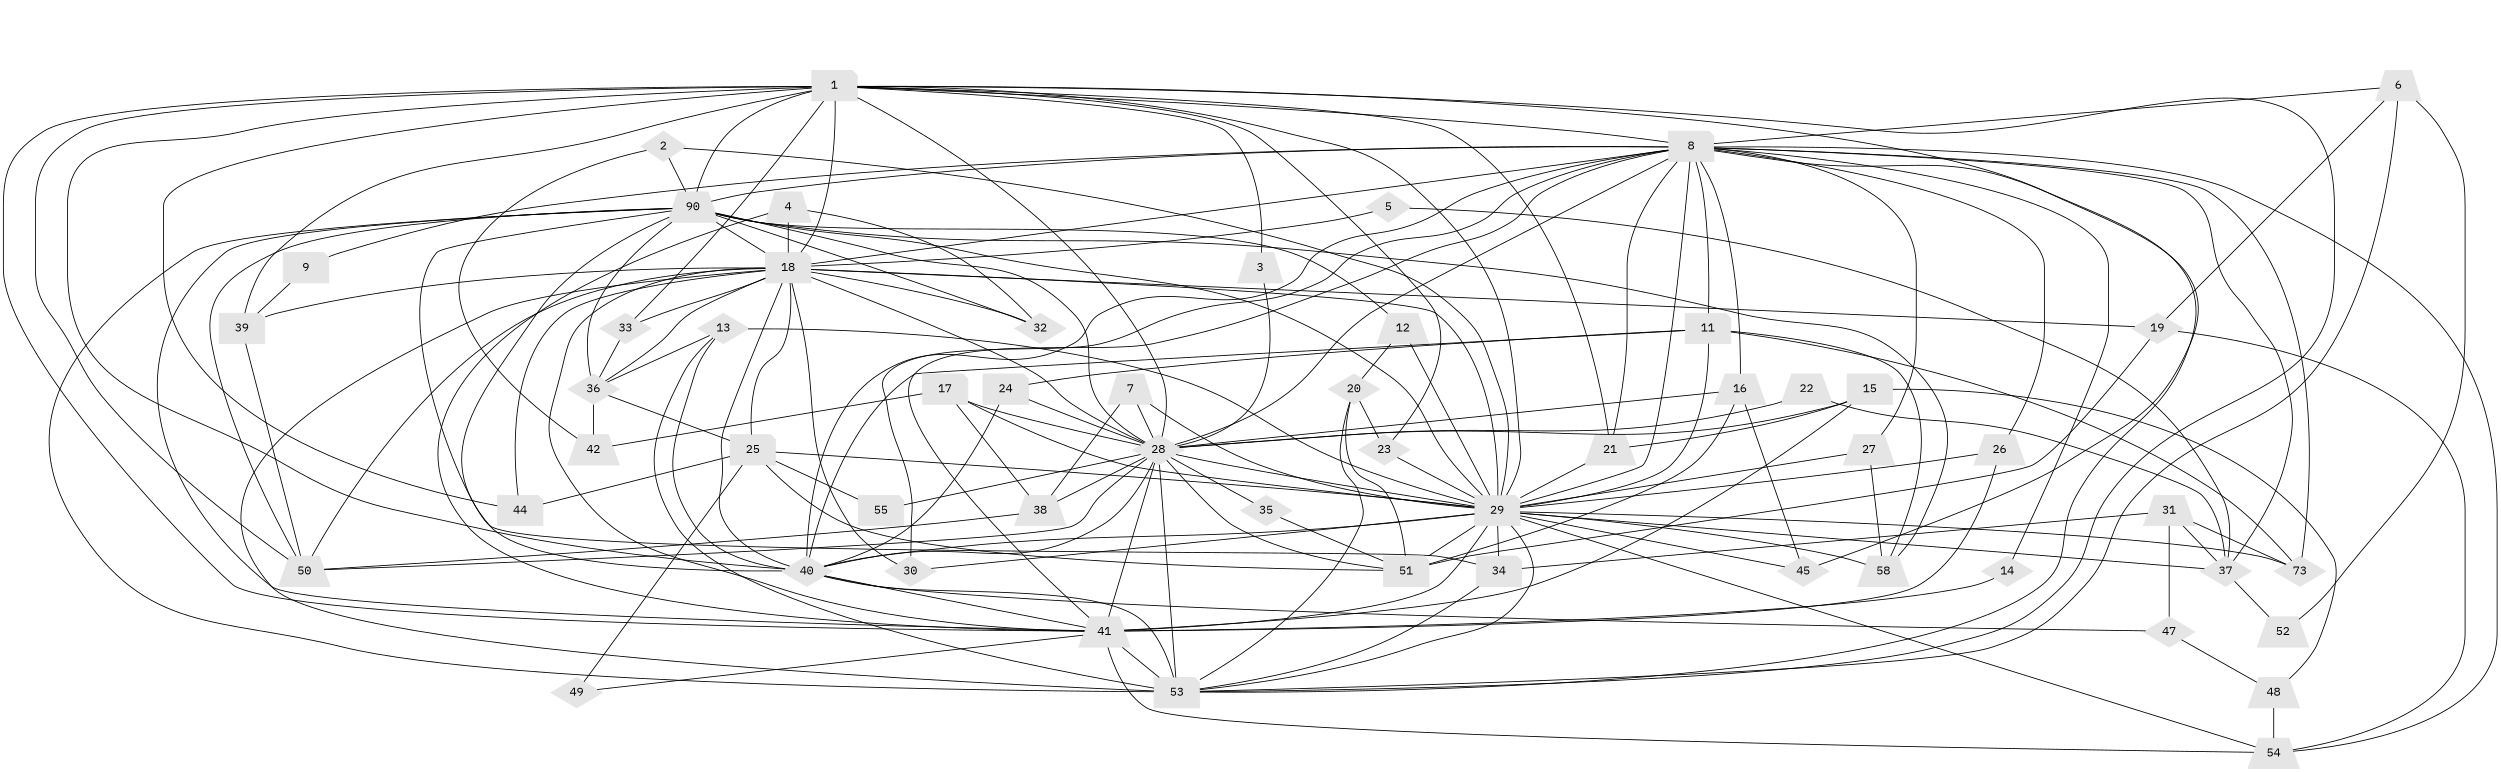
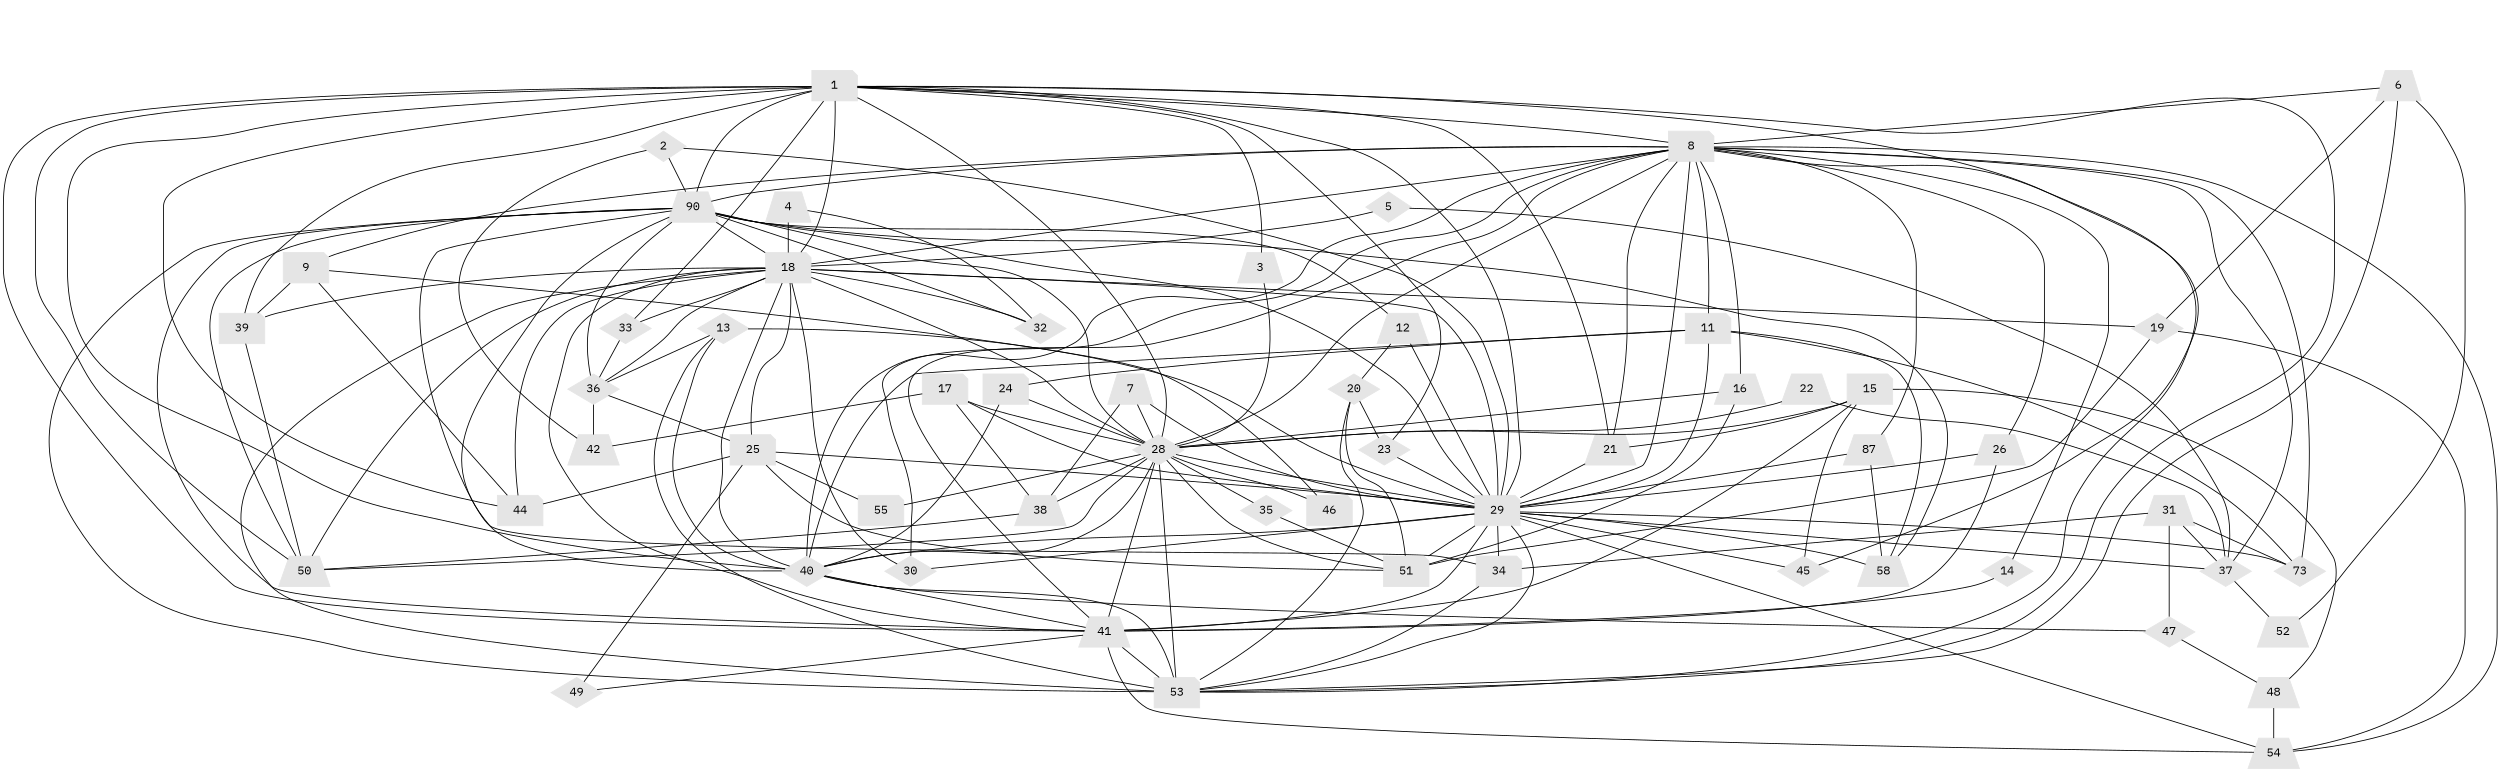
edge "9" -- "44": added
node "27": label "27" -> "87"
edge "16" -- "45": now "15" -- "45"
node "46": added
edge "4" -- "41": removed
